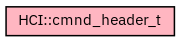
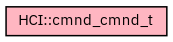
node "HCI::cmnd_header_t": label "HCI::cmnd_header_t" -> "HCI::cmnd_cmnd_t"
